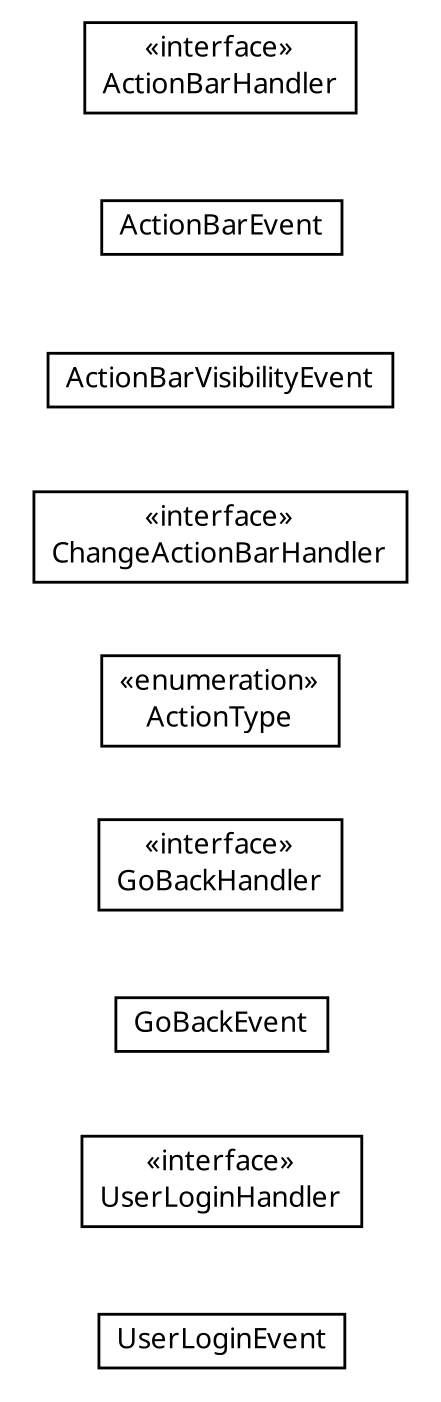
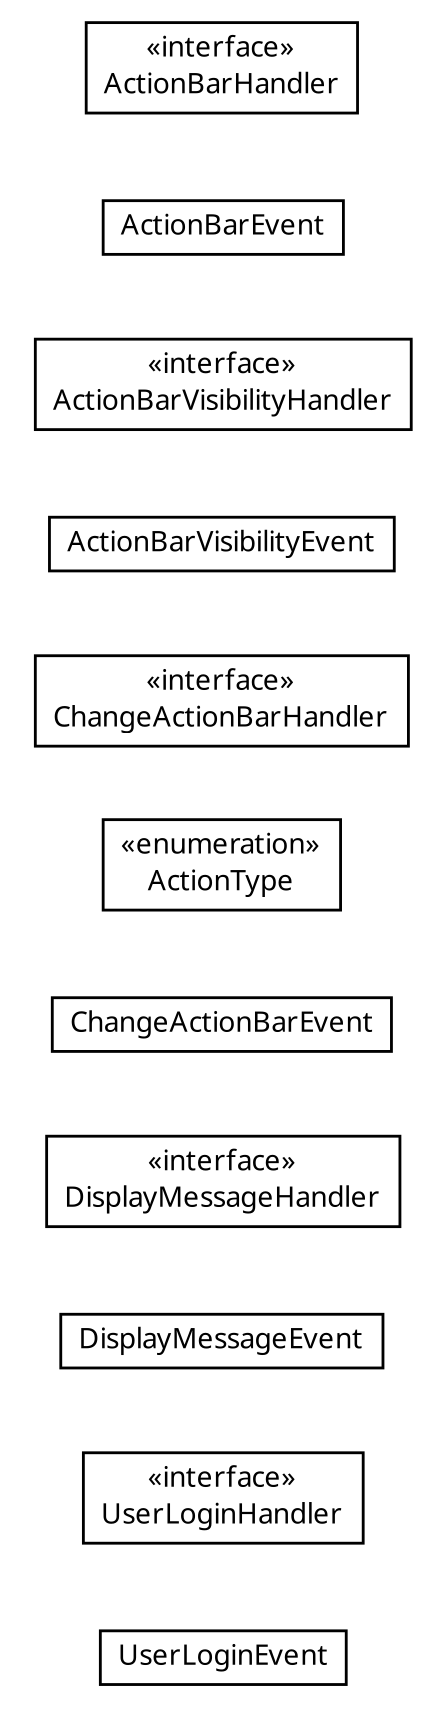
node "ActionBarVisibilityHandler": added
node "GoBackHandler": removed
node "GoBackEvent": removed
node "ChangeActionBarEvent": added
node "DisplayMessageHandler": added
node "DisplayMessageEvent": added
